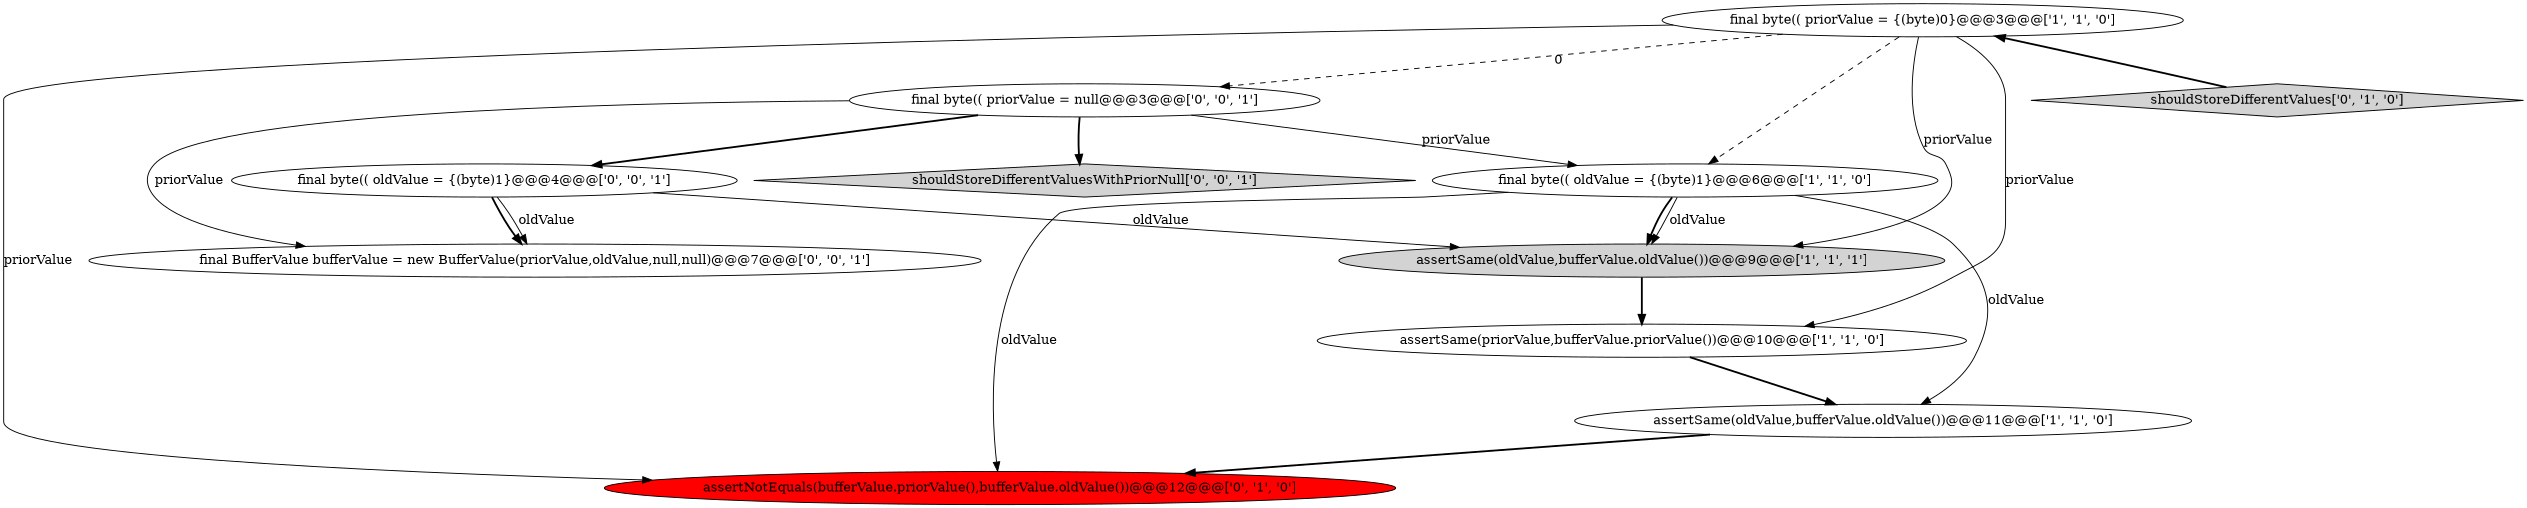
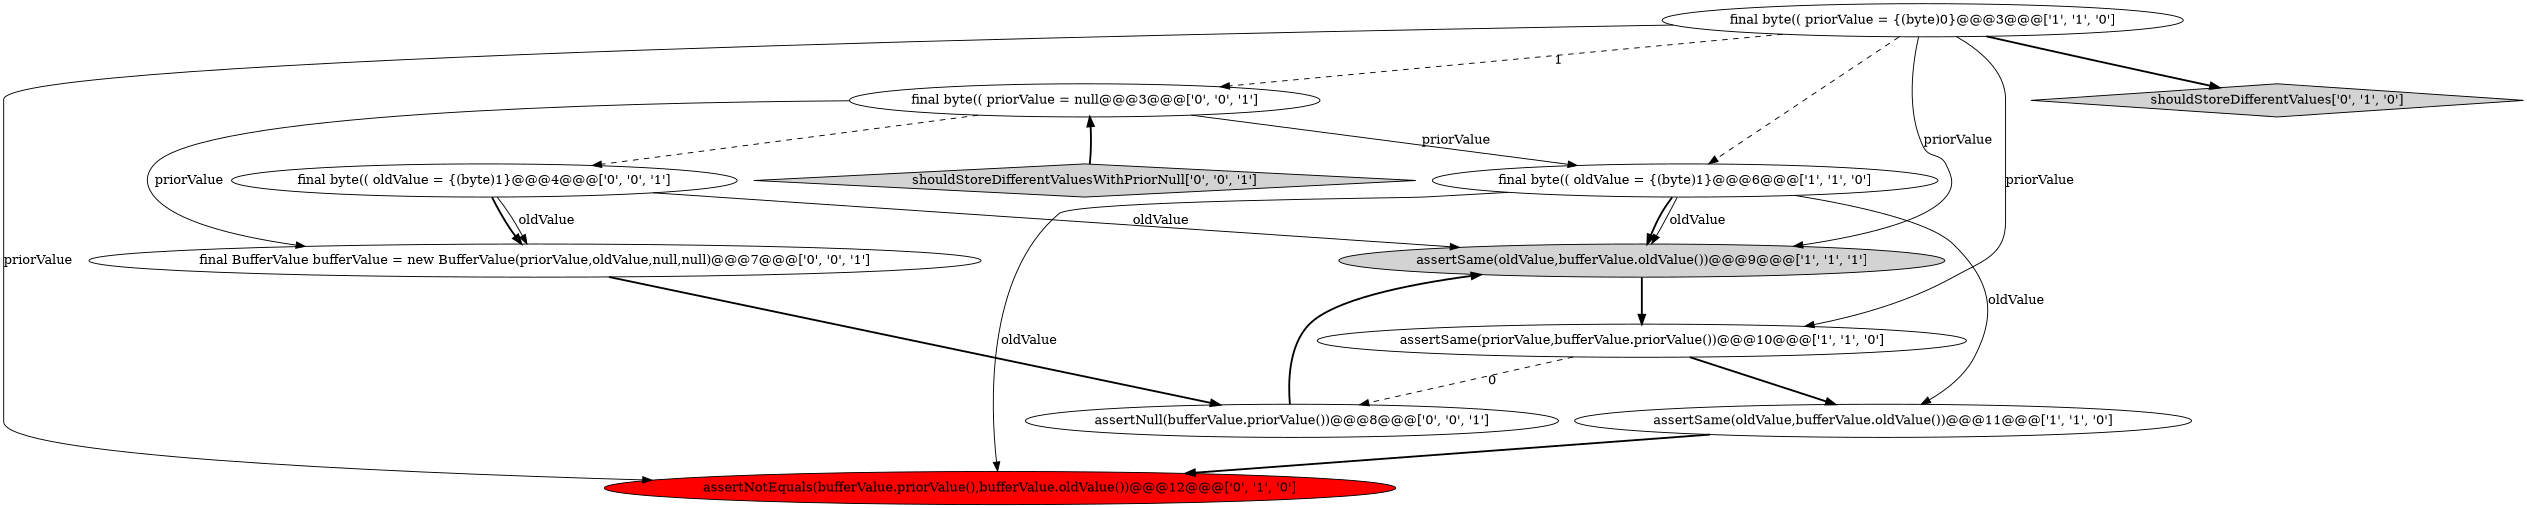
edge "final byte(( priorValue = {(byte)0}@@@3@@@['1', '1', '0']" -> "final byte(( priorValue = null@@@3@@@['0', '0', '1']": label "0" -> "1"
edge "shouldStoreDifferentValues['0', '1', '0']" -> "final byte(( priorValue = {(byte)0}@@@3@@@['1', '1', '0']": reversed
edge "final byte(( priorValue = null@@@3@@@['0', '0', '1']" -> "shouldStoreDifferentValuesWithPriorNull['0', '0', '1']": reversed
edge "final byte(( priorValue = null@@@3@@@['0', '0', '1']" -> "final byte(( oldValue = {(byte)1}@@@4@@@['0', '0', '1']": style bold -> dashed
node "assertNull(bufferValue.priorValue())@@@8@@@['0', '0', '1']": added
